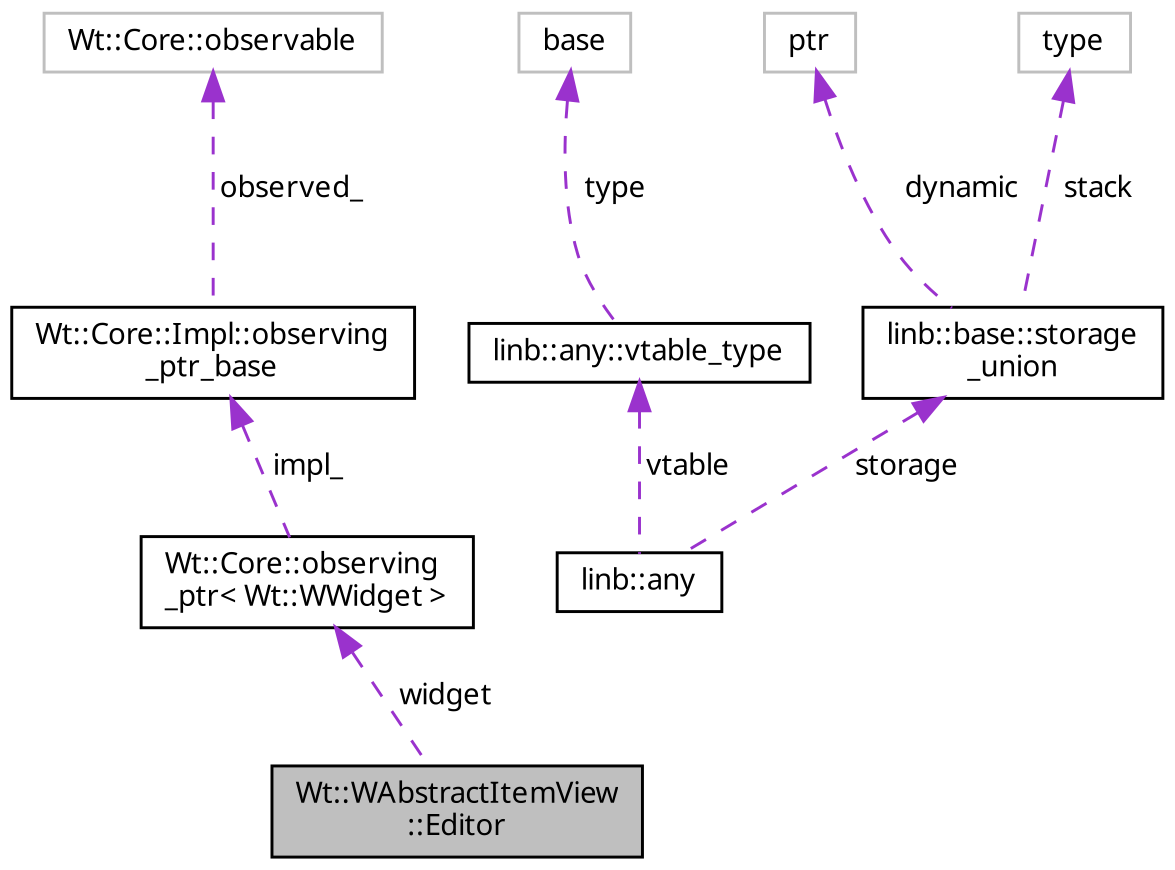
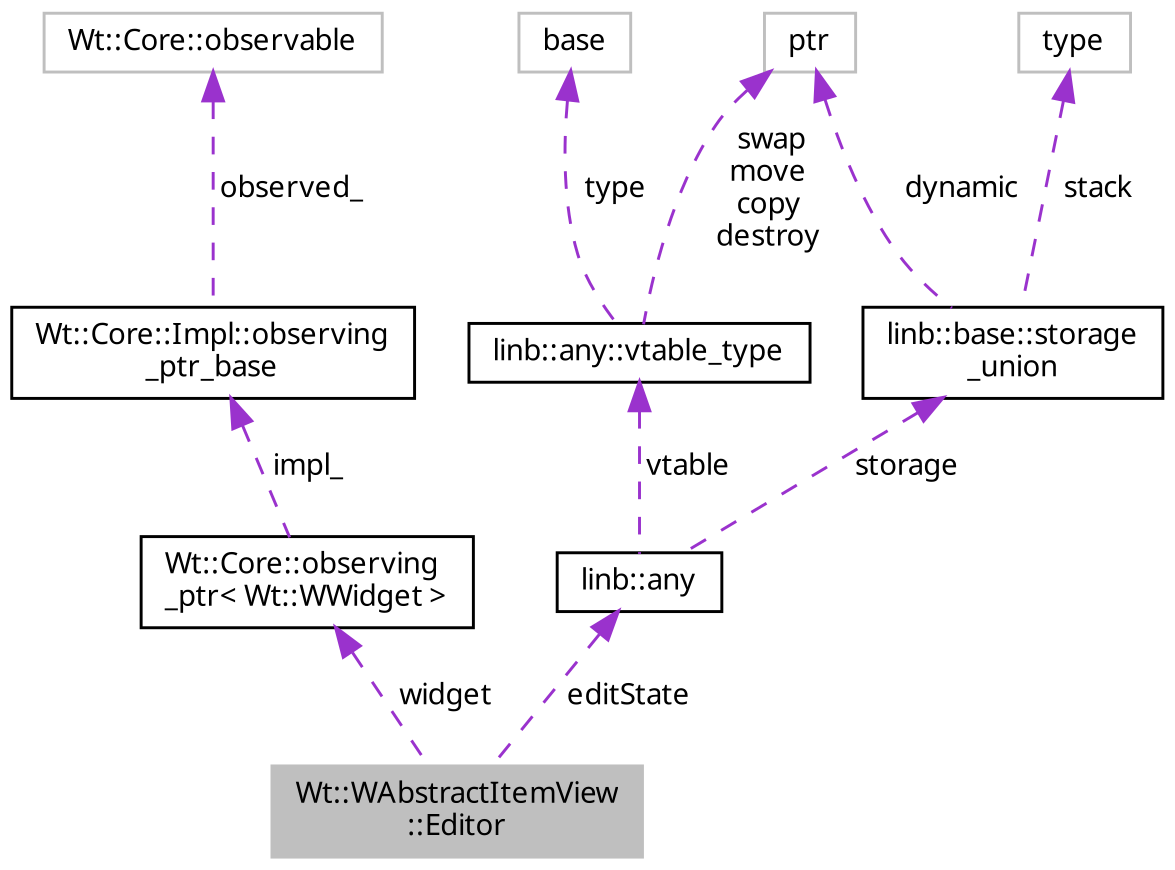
edge "linb::any::vtable_type" -> "ptr": added, label "swap move copy destroy"
edge "Wt::WAbstractItemView ::Editor" -> "linb::any": added, label "editState"
node "Wt::WAbstractItemView ::Editor": color black -> grey75
